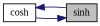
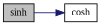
edge "cosh" -> "sinh": removed
